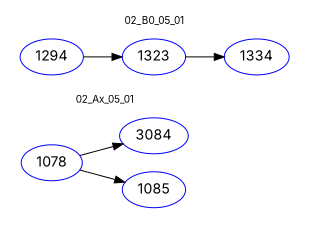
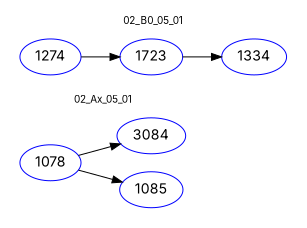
node "1294": label "1294" -> "1274"
node "1323": label "1323" -> "1723"
